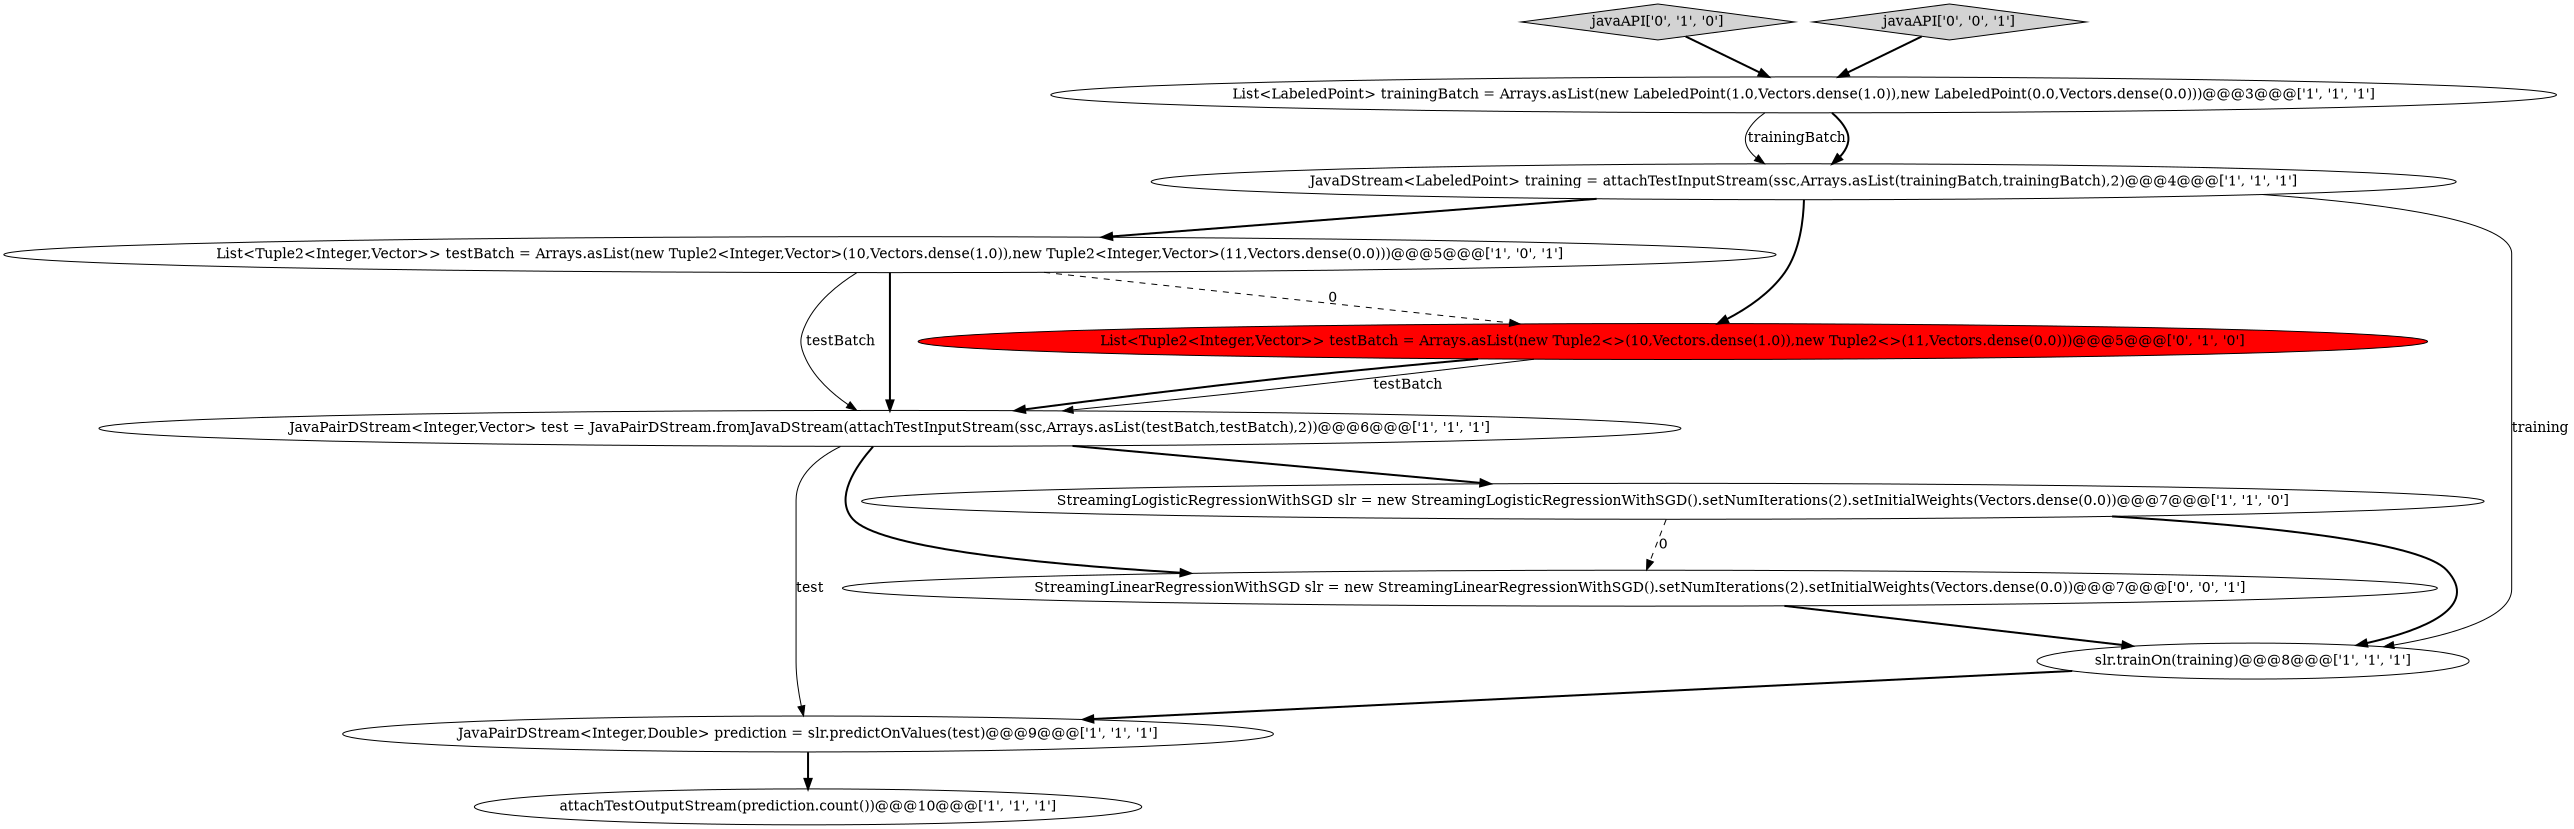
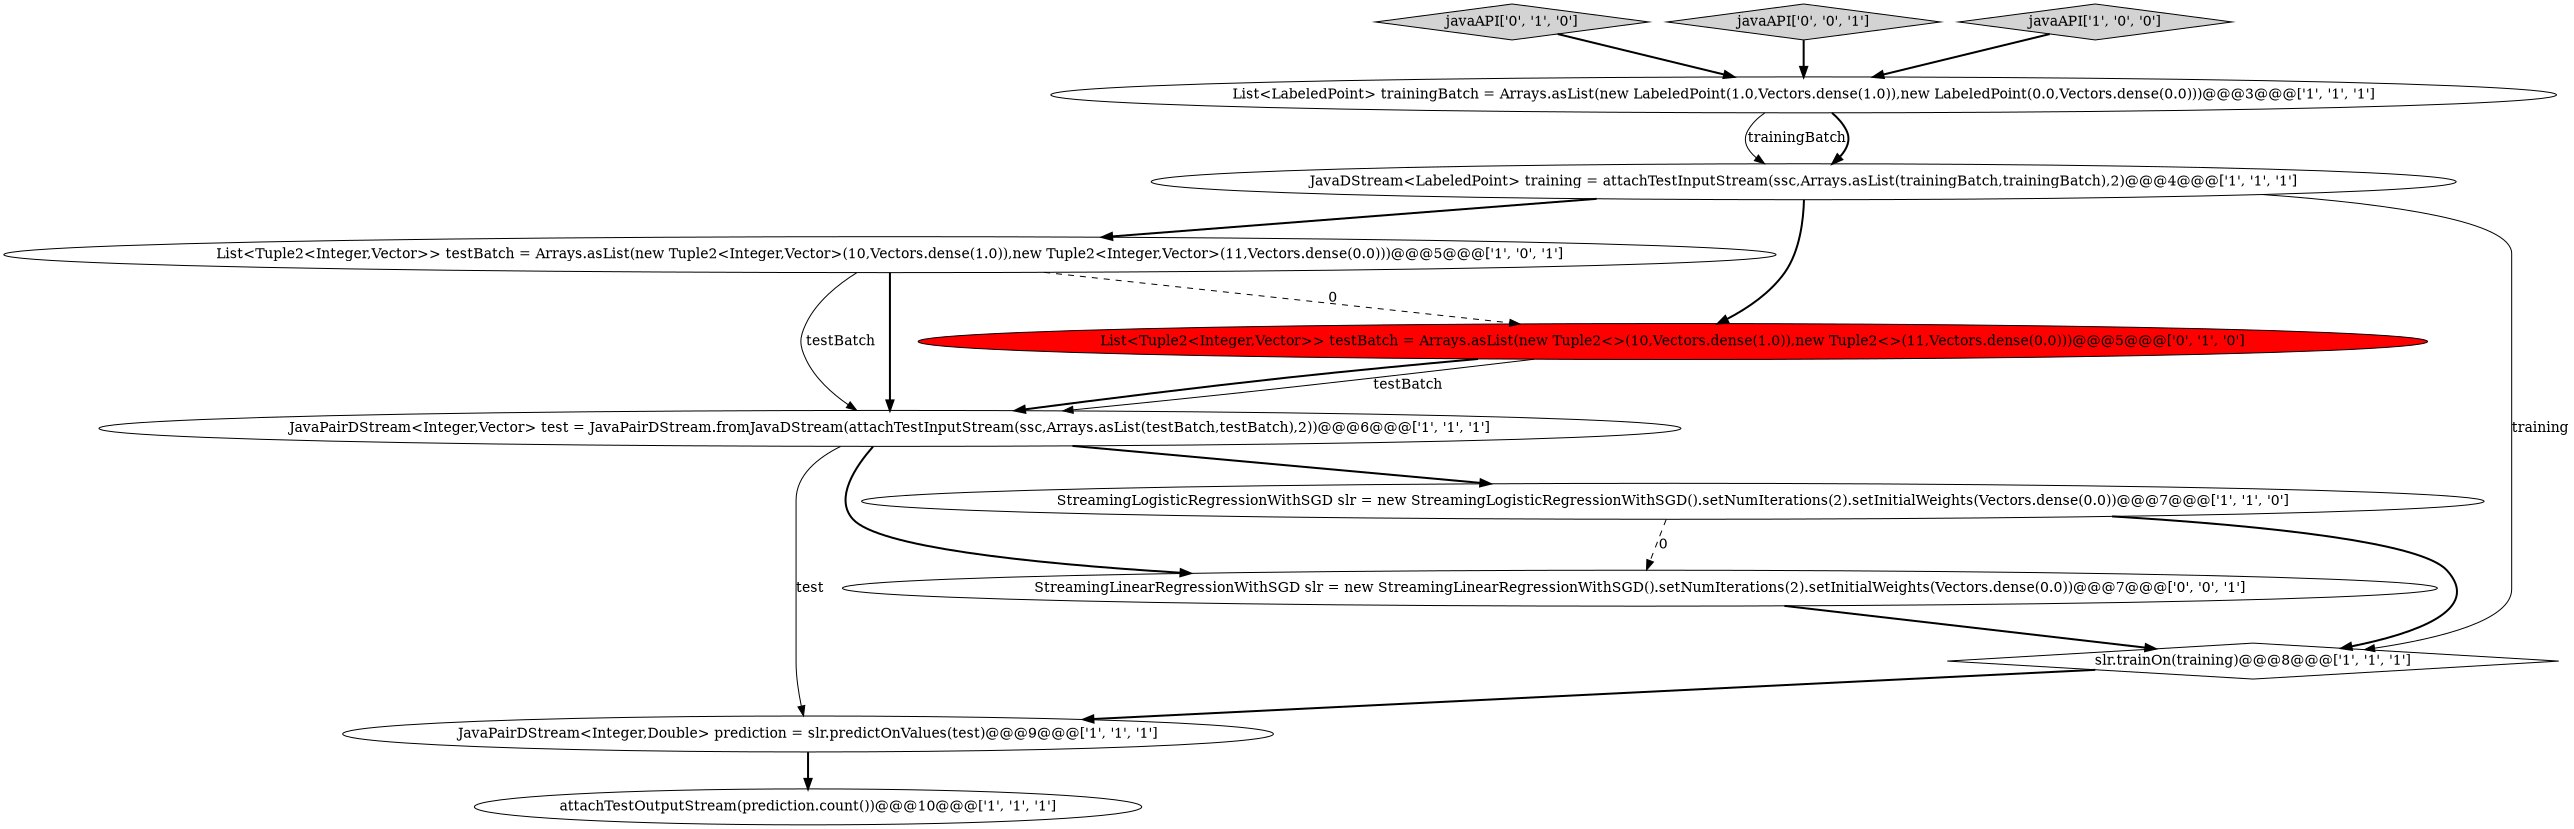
node "javaAPI['1', '0', '0']": added
node "slr.trainOn(training)@@@8@@@['1', '1', '1']": shape ellipse -> diamond
